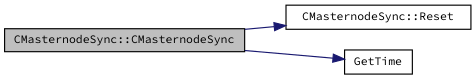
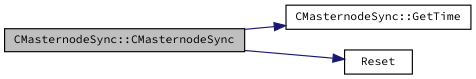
node "CMasternodeSync::Reset": label "CMasternodeSync::Reset" -> "CMasternodeSync::GetTime"
node "GetTime": label "GetTime" -> "Reset"
